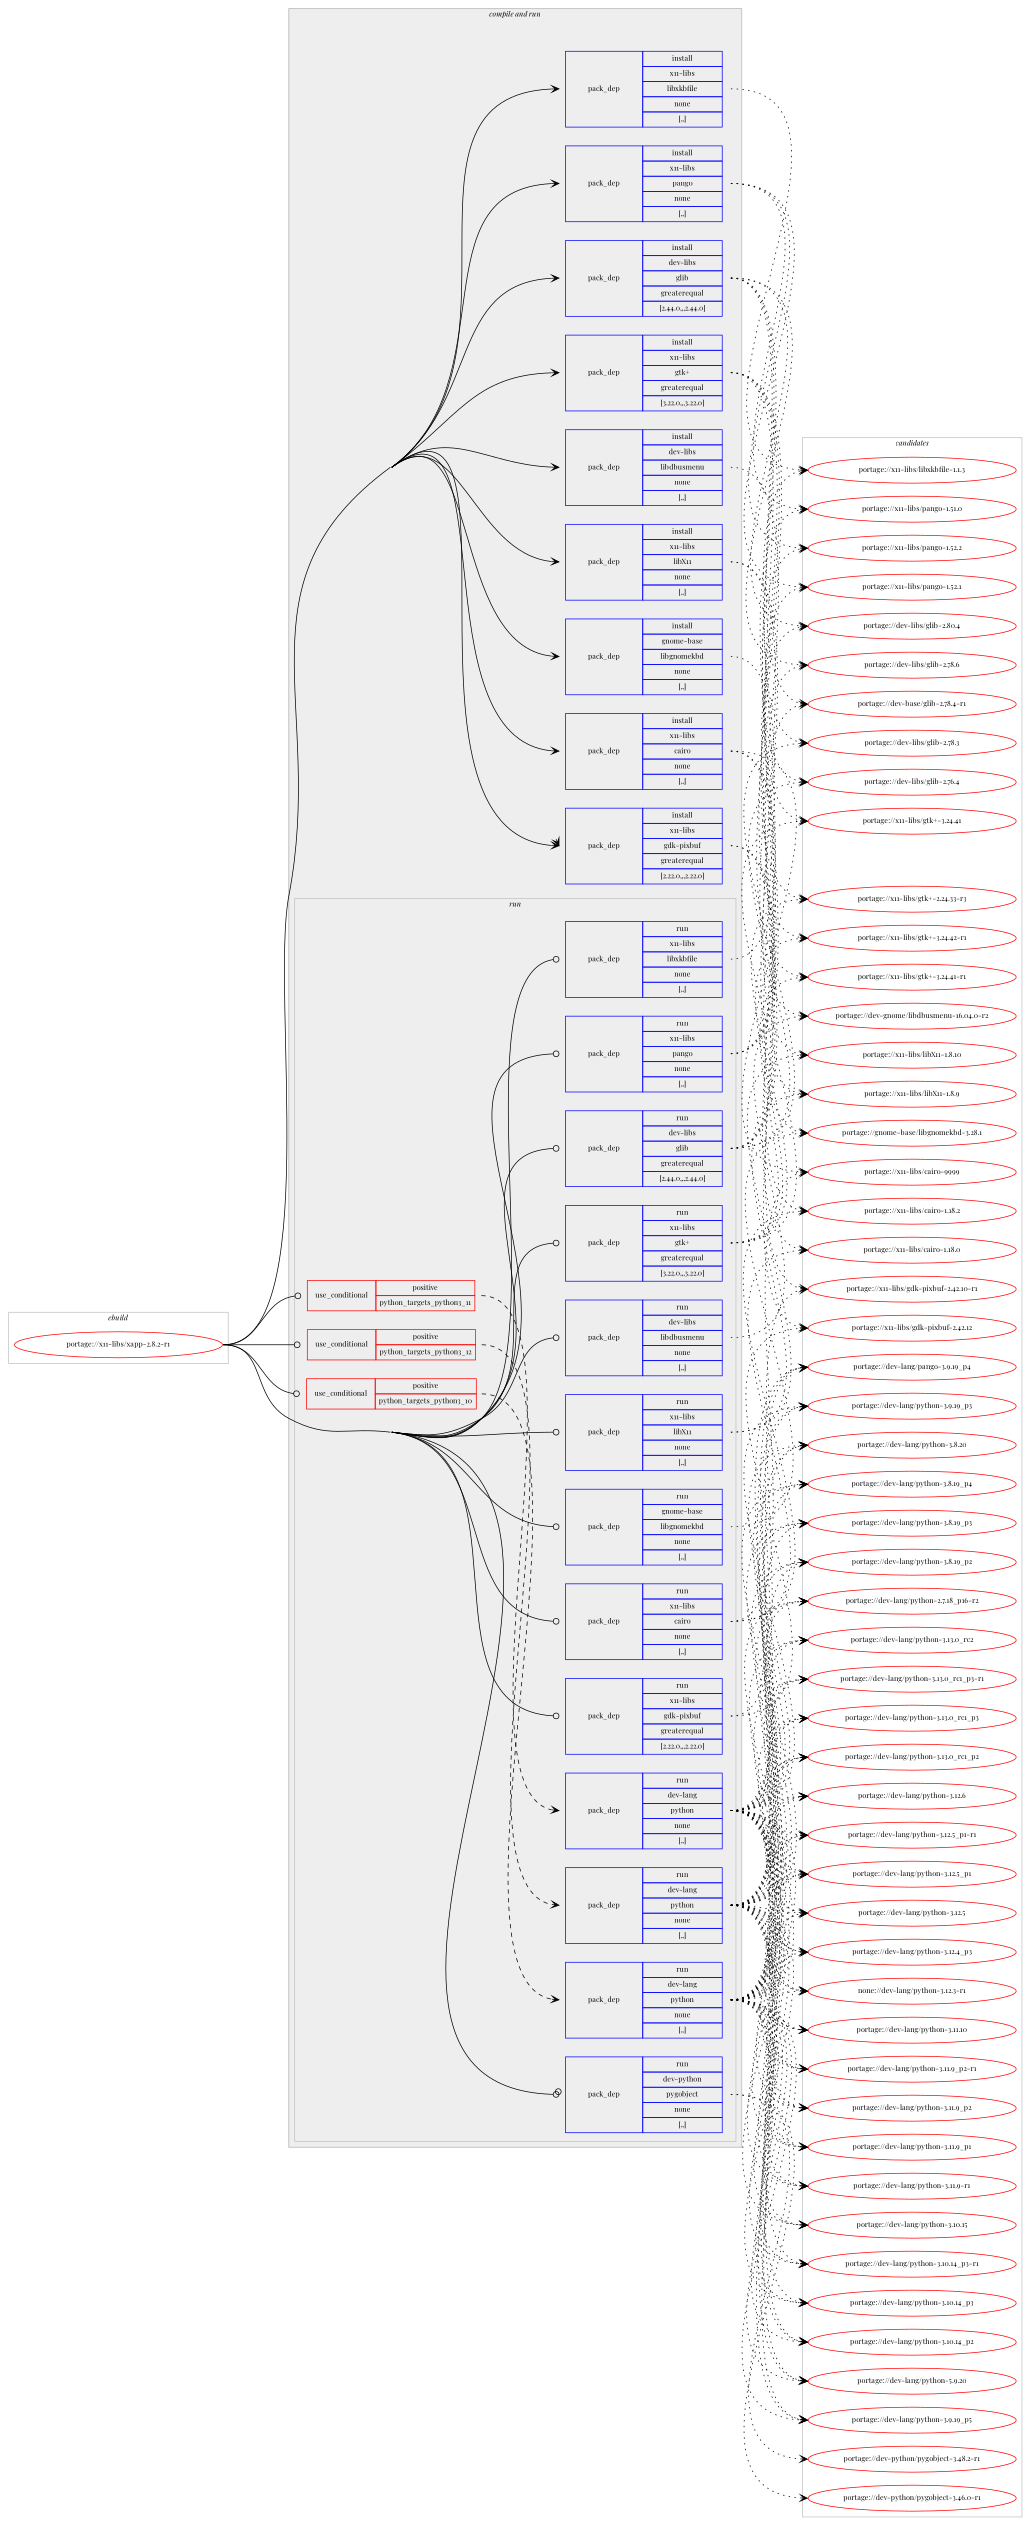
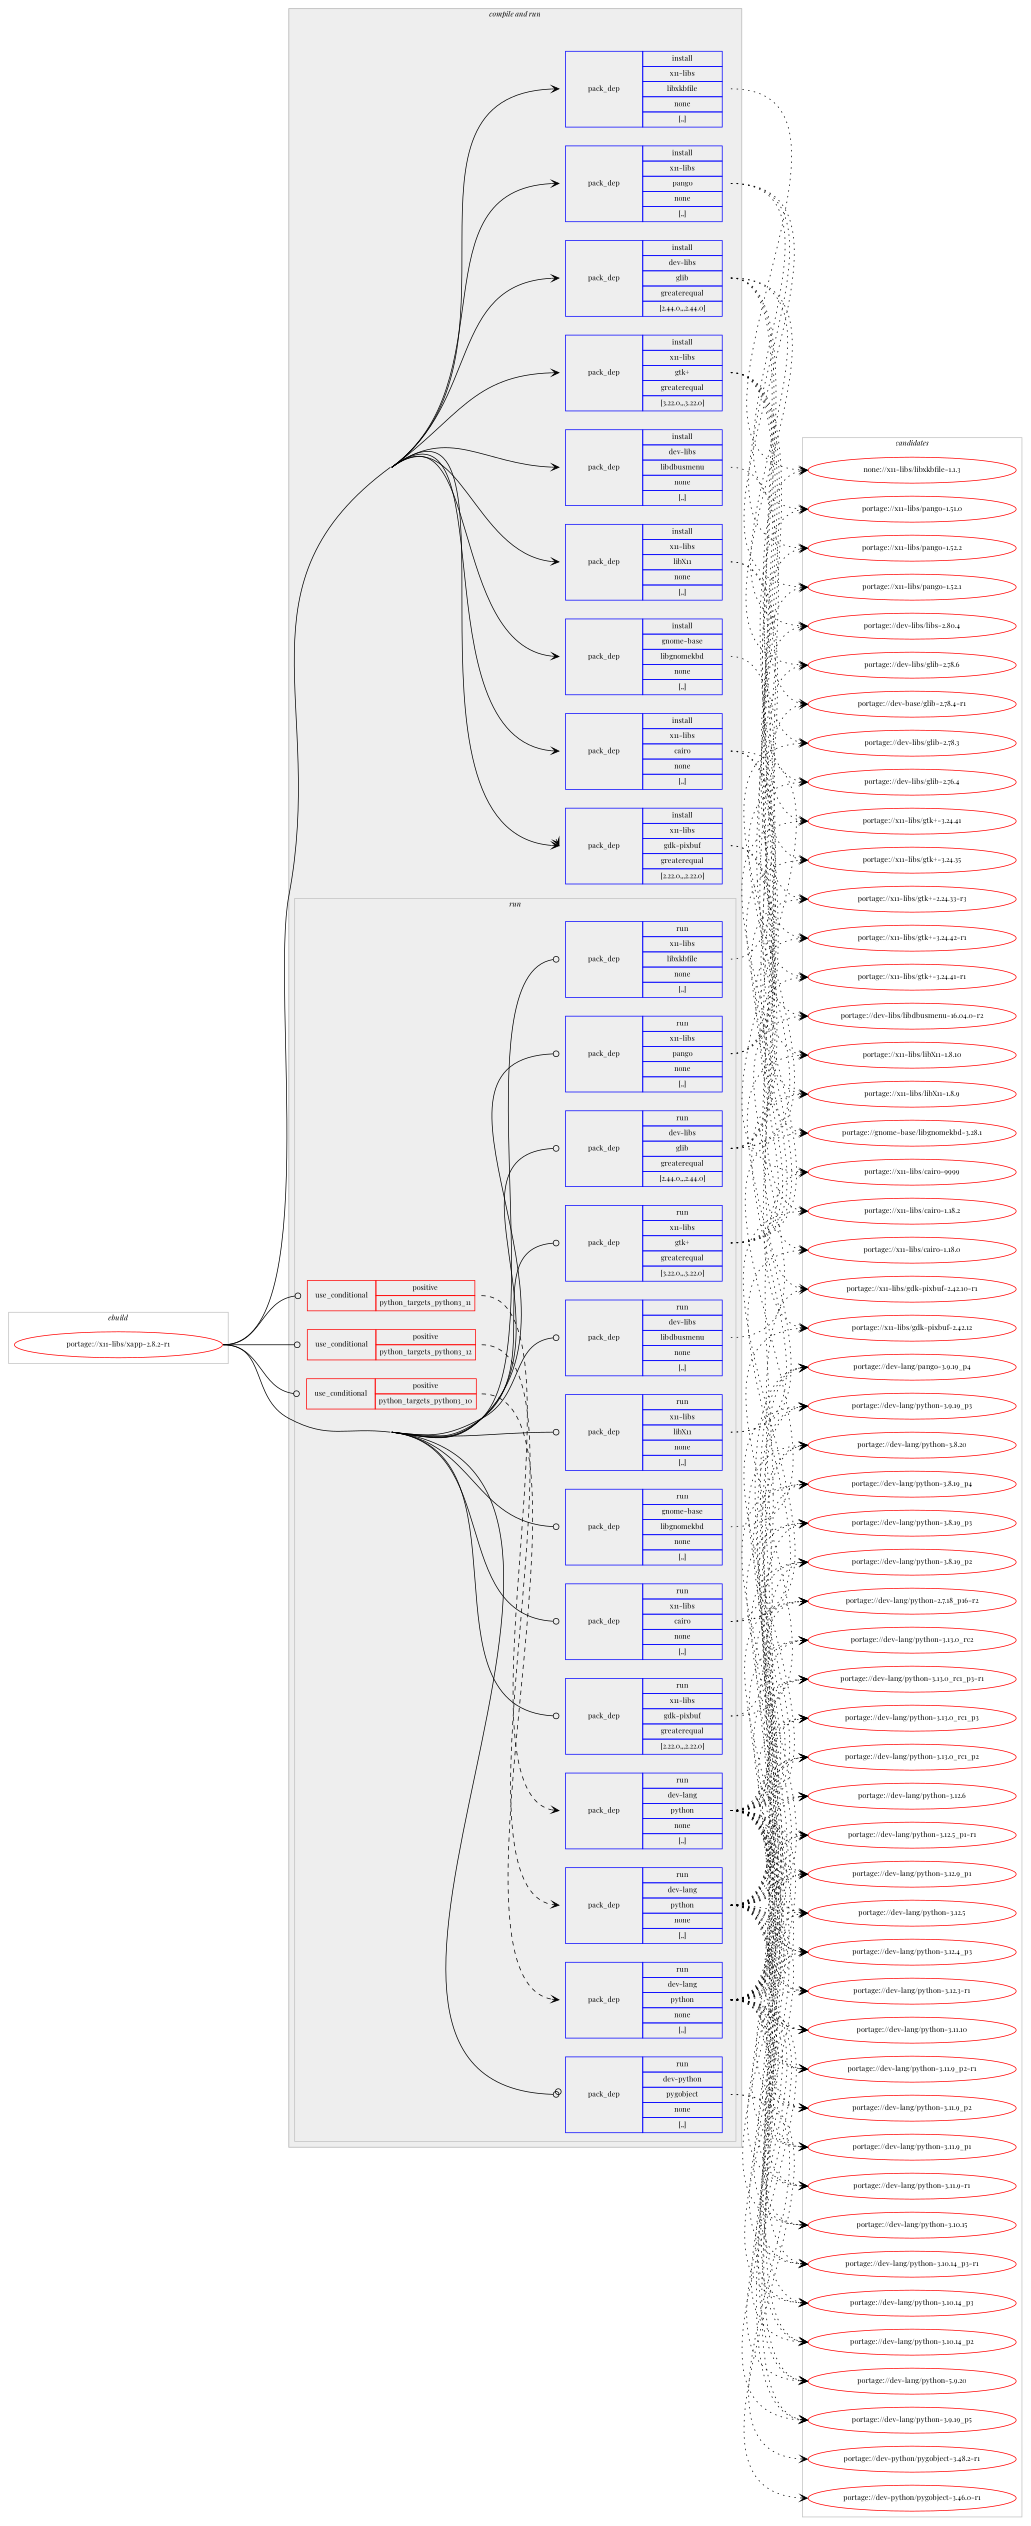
node "portage://x11-libs/libxkbfile-1.1.3": label "portage://x11-libs/libxkbfile-1.1.3" -> "none://x11-libs/libxkbfile-1.1.3"
node "portage://dev-libs/glib-2.80.4": label "portage://dev-libs/glib-2.80.4" -> "portage://dev-libs/libs-2.80.4"
node "portage://x11-libs/gtk+-3.24.35": added
node "portage://dev-gnome/libdbusmenu-16.04.0-r2": label "portage://dev-gnome/libdbusmenu-16.04.0-r2" -> "portage://dev-libs/libdbusmenu-16.04.0-r2"
node "portage://dev-lang/python-3.12.5_p1": label "portage://dev-lang/python-3.12.5_p1" -> "portage://dev-lang/python-3.12.9_p1"
node "none://dev-lang/python-3.12.3-r1": label "none://dev-lang/python-3.12.3-r1" -> "portage://dev-lang/python-3.12.3-r1"
